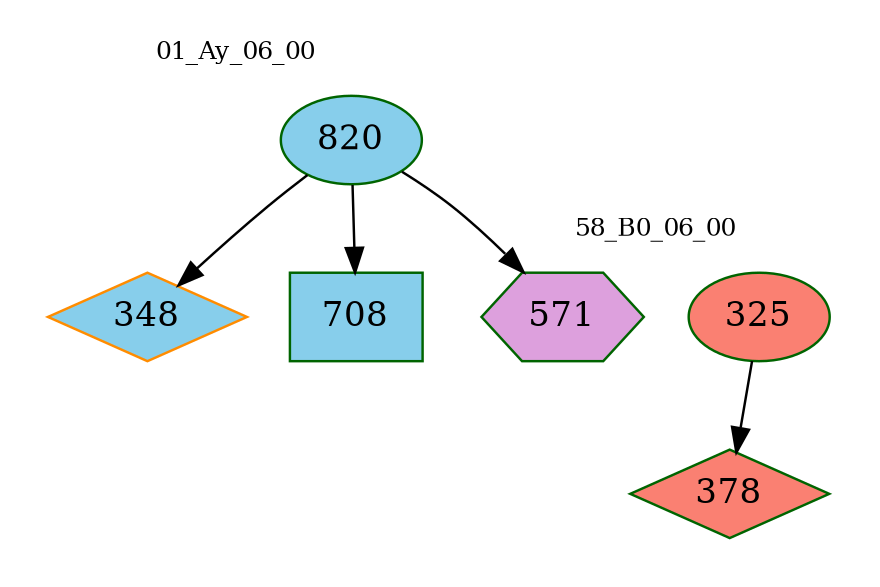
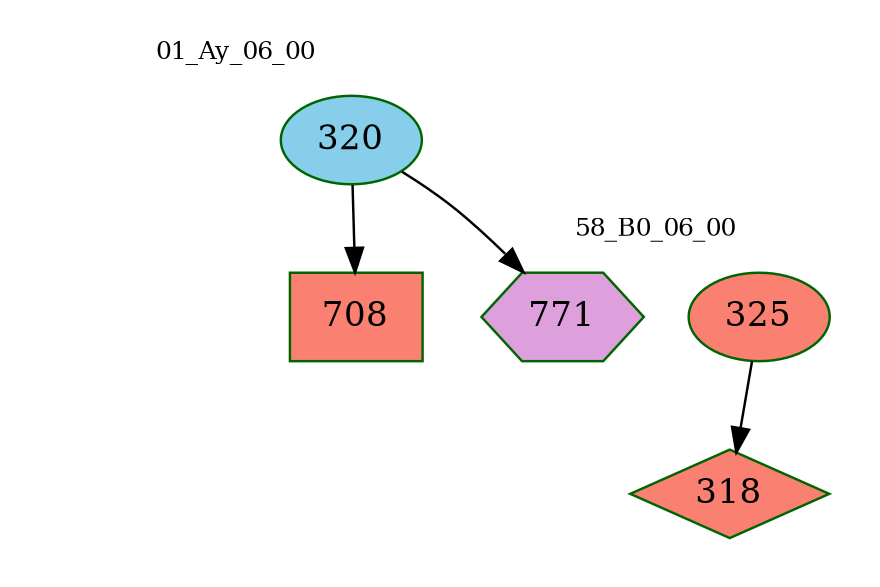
node "820": label "820" -> "320"
node "348": removed
node "708": fillcolor skyblue -> salmon
node "571": label "571" -> "771"
node "378": label "378" -> "318"
